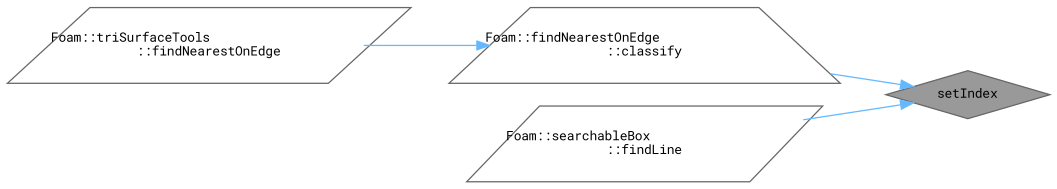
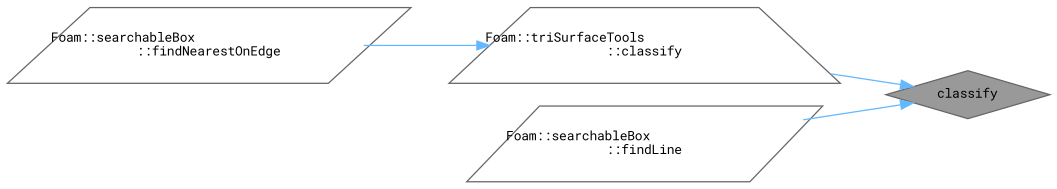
node "Foam::triSurfaceTools ::findNearestOnEdge": label "Foam::triSurfaceTools ::findNearestOnEdge" -> "Foam::searchableBox ::findNearestOnEdge"
node "Foam::findNearestOnEdge ::classify": label "Foam::findNearestOnEdge ::classify" -> "Foam::triSurfaceTools ::classify"
node "setIndex": label "setIndex" -> "classify"
